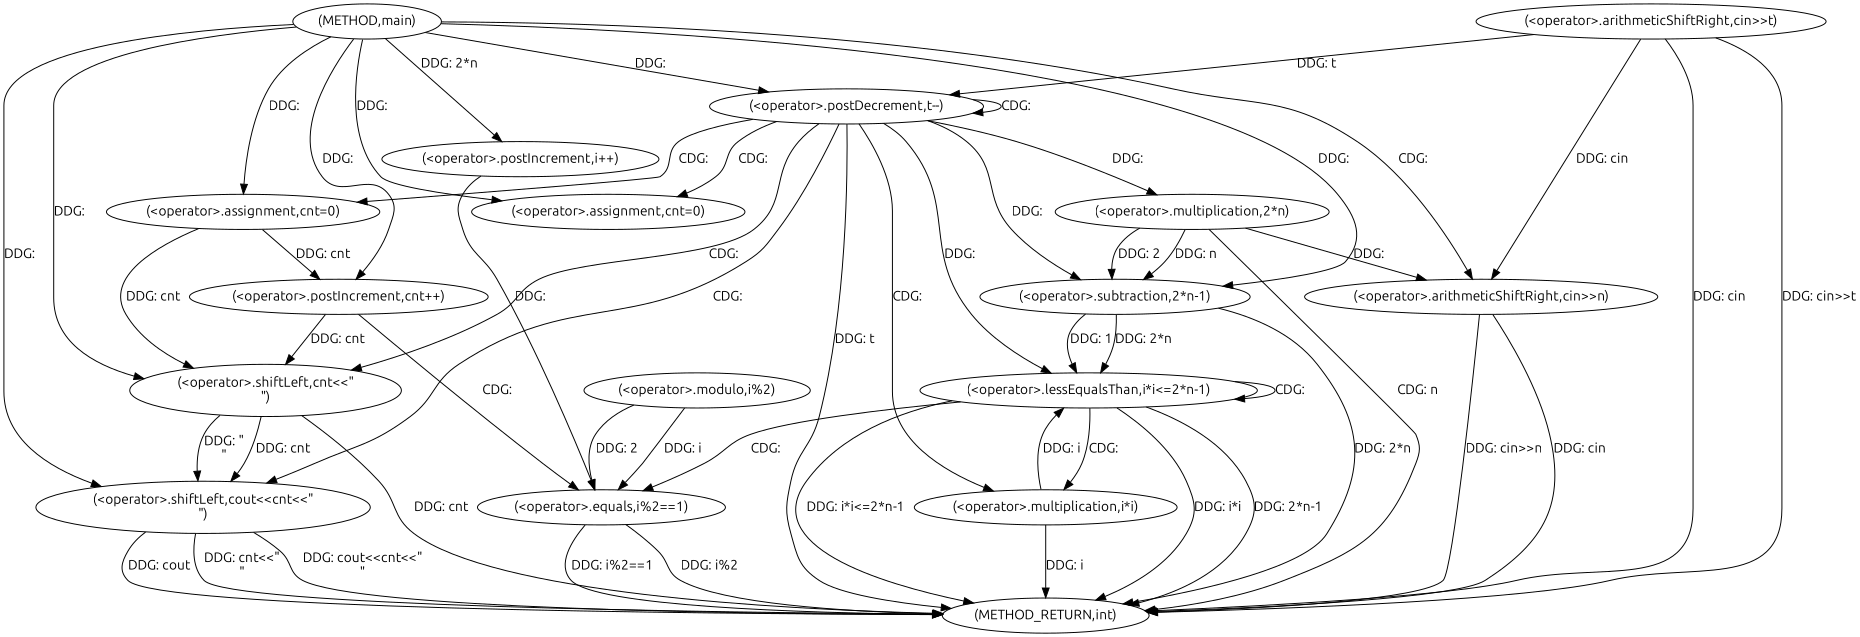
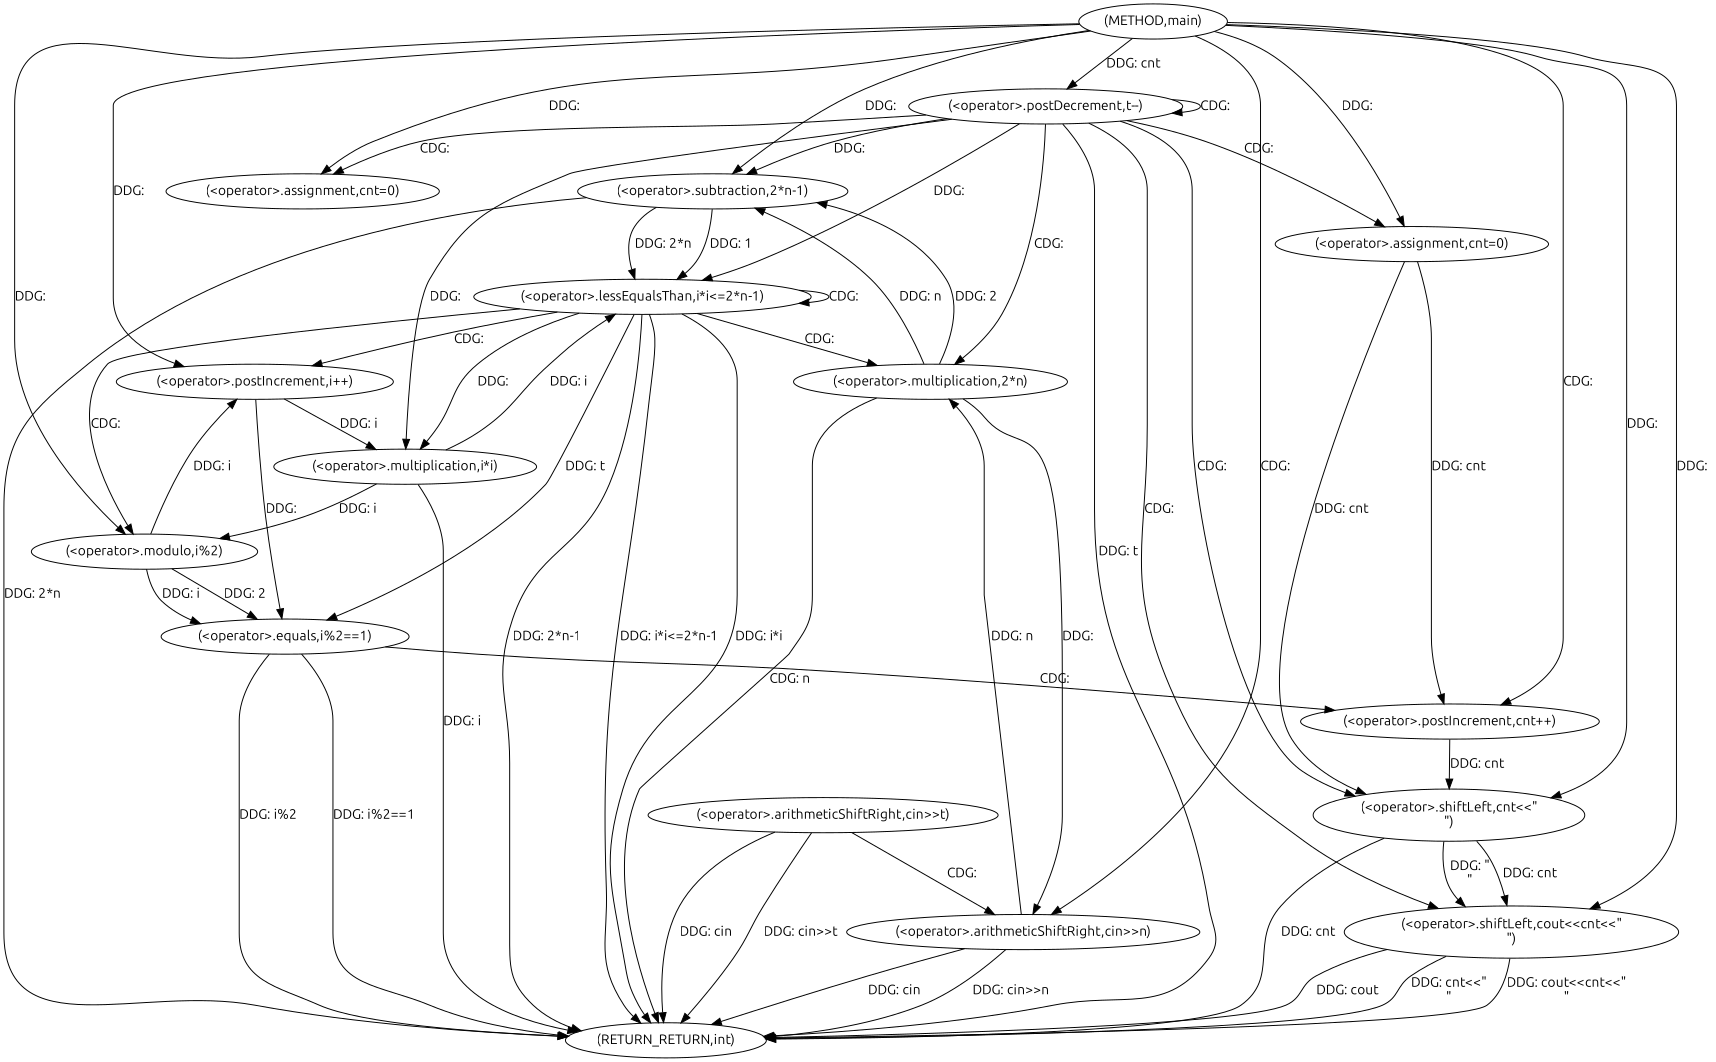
edge "(METHOD,main)" -> "(<operator>.modulo,i%2)": added, label "DDG:"
edge "(METHOD,main)" -> "(<operator>.postIncrement,i++)": label "DDG: 2*n" -> "DDG: "
edge "(METHOD,main)" -> "(<operator>.postDecrement,t--)": label "DDG: " -> "DDG: cnt"
edge "(<operator>.arithmeticShiftRight,cin>>t)" -> "(<operator>.postDecrement,t--)": removed, label "DDG: t"
edge "(METHOD,main)" -> "(<operator>.postIncrement,cnt++)": label "DDG: " -> "CDG: "
edge "(<operator>.postDecrement,t--)" -> "(<operator>.multiplication,2*n)": label "DDG: " -> "CDG: "
edge "(<operator>.arithmeticShiftRight,cin>>t)" -> "(<operator>.arithmeticShiftRight,cin>>n)": label "DDG: cin" -> "CDG: "
edge "(<operator>.postDecrement,t--)" -> "(<operator>.multiplication,i*i)": label "CDG: " -> "DDG: "
edge "(<operator>.lessEqualsThan,i*i<=2*n-1)" -> "(<operator>.postIncrement,i++)": added, label "CDG:"
edge "(<operator>.lessEqualsThan,i*i<=2*n-1)" -> "(<operator>.multiplication,2*n)": added, label "CDG:"
edge "(<operator>.lessEqualsThan,i*i<=2*n-1)" -> "(<operator>.modulo,i%2)": added, label "CDG:"
edge "(<operator>.postIncrement,cnt++)" -> "(<operator>.equals,i%2==1)": reversed
edge "(<operator>.postIncrement,i++)" -> "(<operator>.multiplication,i*i)": added, label "DDG: i"
edge "(<operator>.lessEqualsThan,i*i<=2*n-1)" -> "(<operator>.equals,i%2==1)": label "CDG: " -> "DDG: t"
edge "(<operator>.lessEqualsThan,i*i<=2*n-1)" -> "(<operator>.multiplication,i*i)": label "CDG: " -> "DDG: "
edge "(<operator>.modulo,i%2)" -> "(<operator>.postIncrement,i++)": added, label "DDG: i"
edge "(<operator>.multiplication,i*i)" -> "(<operator>.modulo,i%2)": added, label "DDG: i"
node "(METHOD_RETURN,int)": label "(METHOD_RETURN,int)" -> "(RETURN_RETURN,int)"
edge "(<operator>.arithmeticShiftRight,cin>>n)" -> "(<operator>.multiplication,2*n)": added, label "DDG: n"
